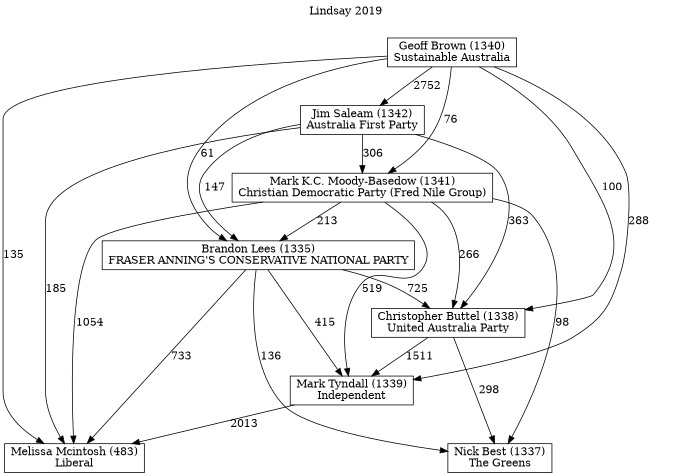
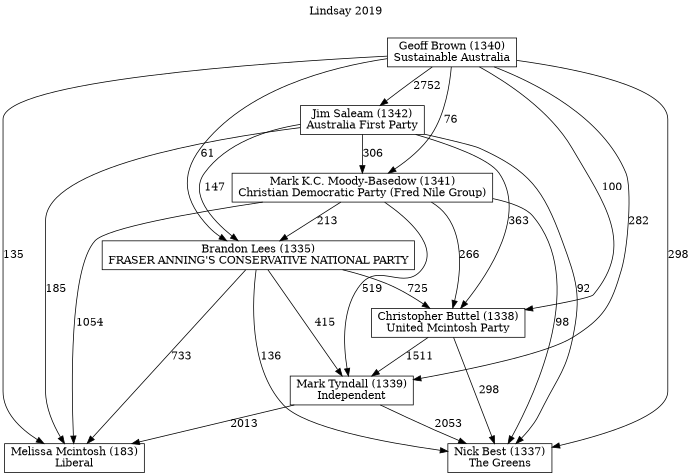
edge "Geoff Brown (1340) Sustainable Australia" -> "Mark Tyndall (1339) Independent": label "288" -> "282"
edge "Geoff Brown (1340) Sustainable Australia" -> "Nick Best (1337) The Greens": added, label "298"
edge "Jim Saleam (1342) Australia First Party" -> "Nick Best (1337) The Greens": added, label "92"
node "Christopher Buttel (1338) United Australia Party": label "Christopher Buttel (1338) United Australia Party" -> "Christopher Buttel (1338) United Mcintosh Party"
edge "Mark Tyndall (1339) Independent" -> "Nick Best (1337) The Greens": added, label "2053"
node "Melissa Mcintosh (483) Liberal": label "Melissa Mcintosh (483) Liberal" -> "Melissa Mcintosh (183) Liberal"
